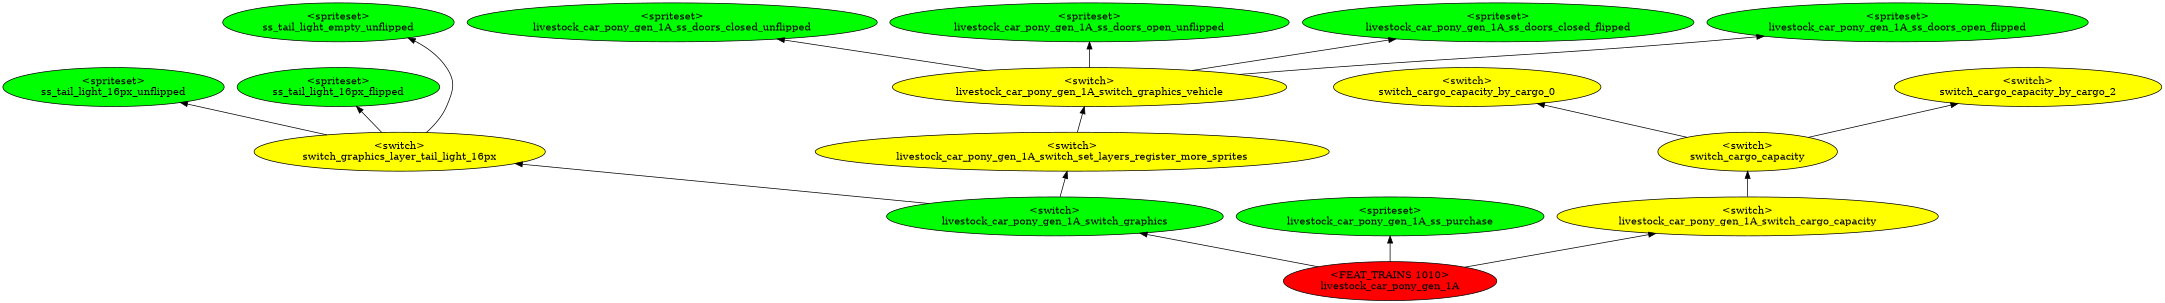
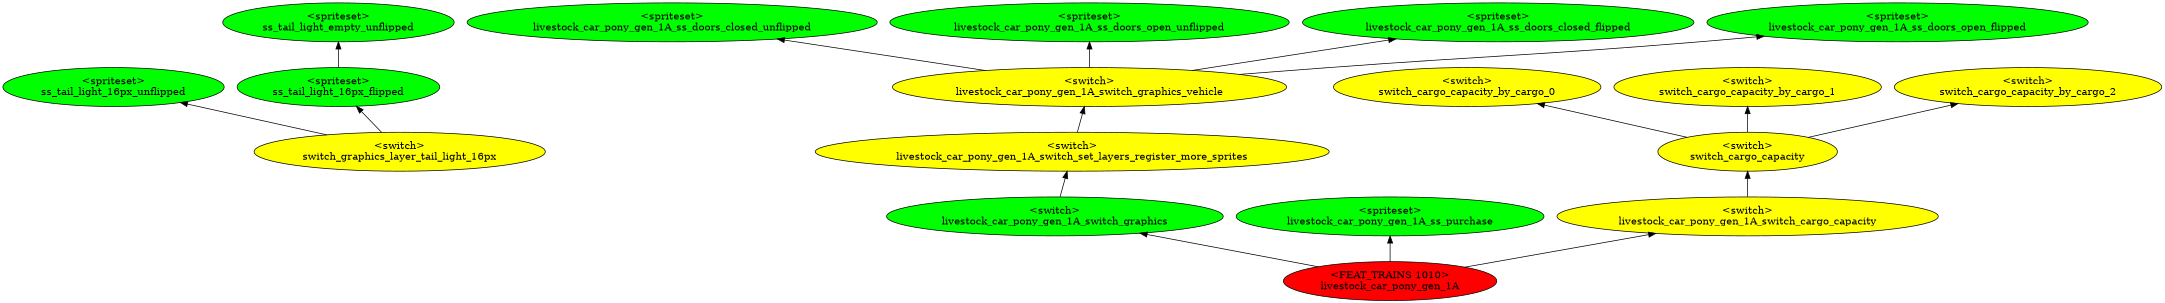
edge "<switch> switch_graphics_layer_tail_light_16px" -> "<spriteset> ss_tail_light_empty_unflipped": now "<spriteset> ss_tail_light_16px_flipped" -> "<spriteset> ss_tail_light_empty_unflipped"
node "<switch> switch_cargo_capacity_by_cargo_1": added
edge "<switch> livestock_car_pony_gen_1A_switch_graphics" -> "<switch> switch_graphics_layer_tail_light_16px": removed
